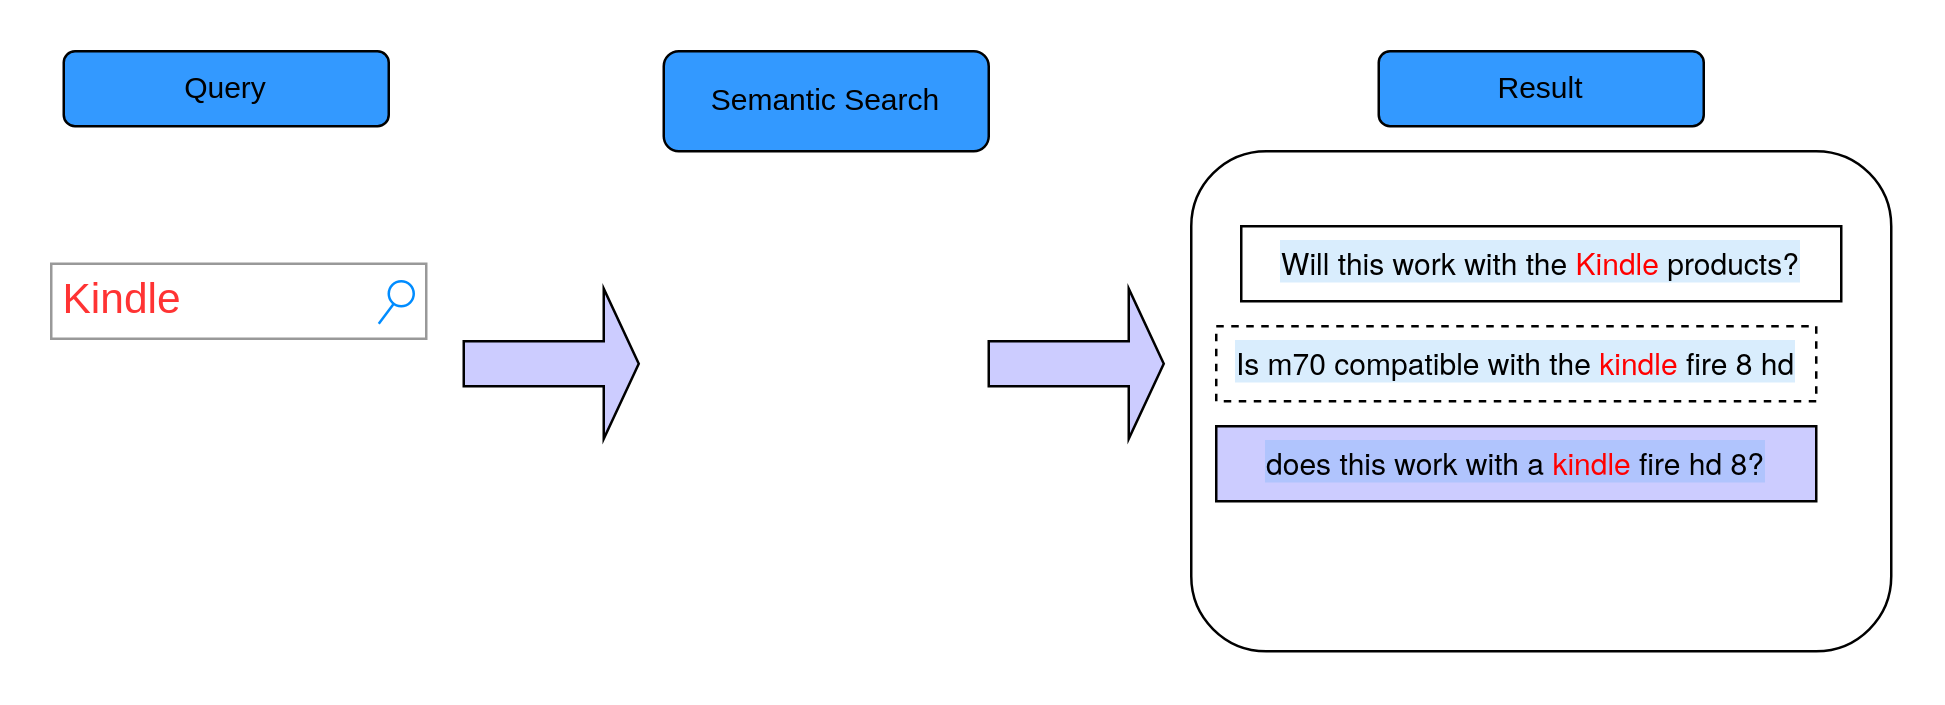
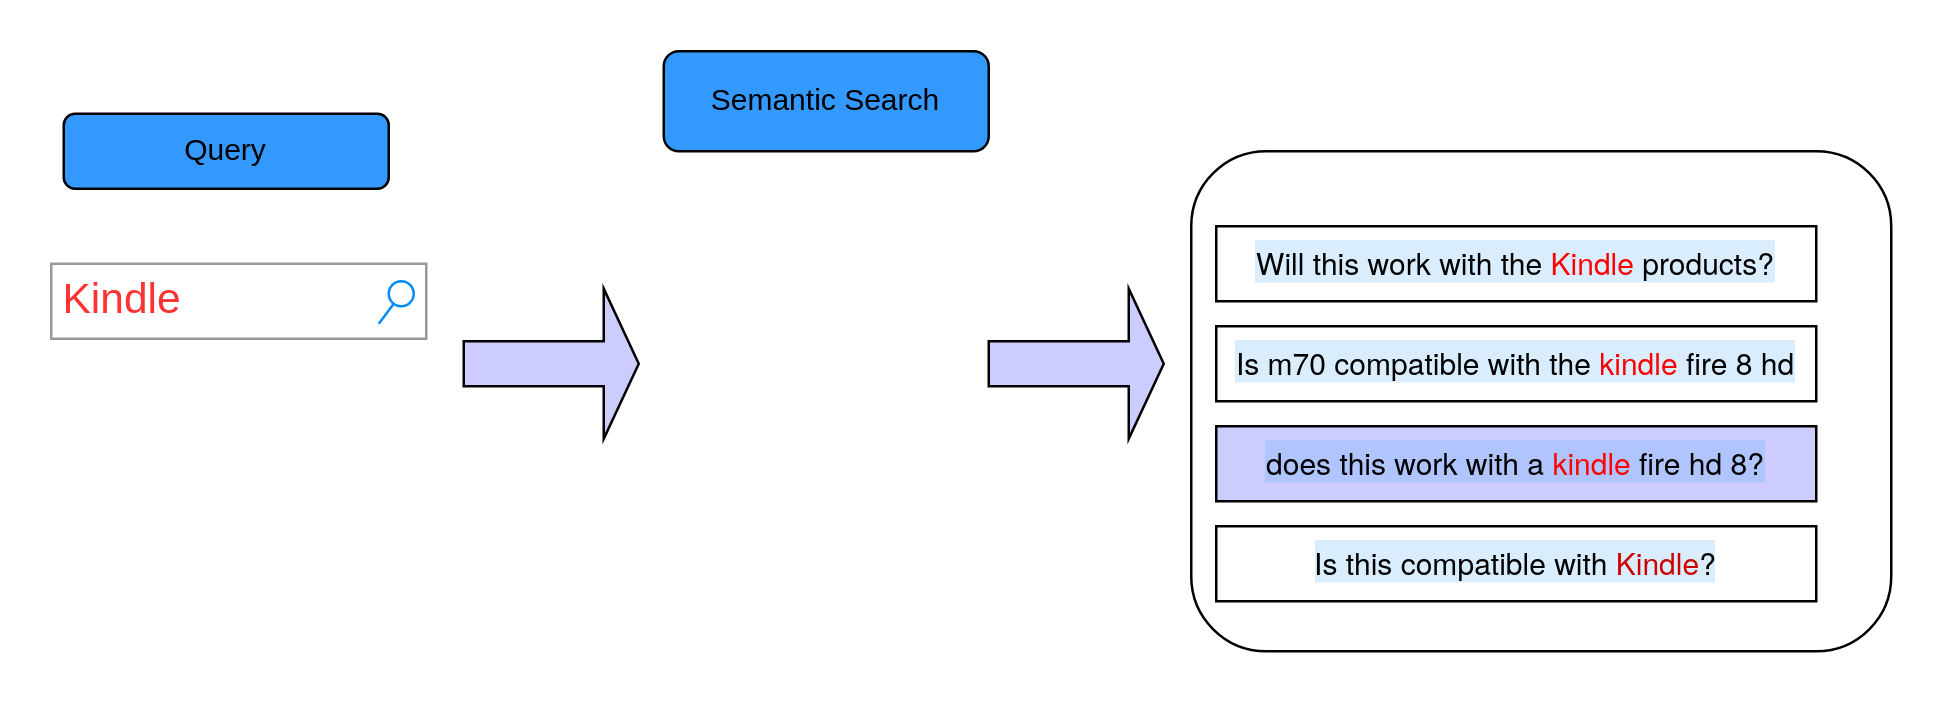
node "Query": moved (226, 89) -> (226, 151)
node "Result": removed
node "Will this work with the Kindle products?": moved (1541, 264) -> (1516, 264)
node "Is m70 compatible with the kindle fire 8 hd": style dashed -> solid
node "Is this compatible with Kindle?": added
